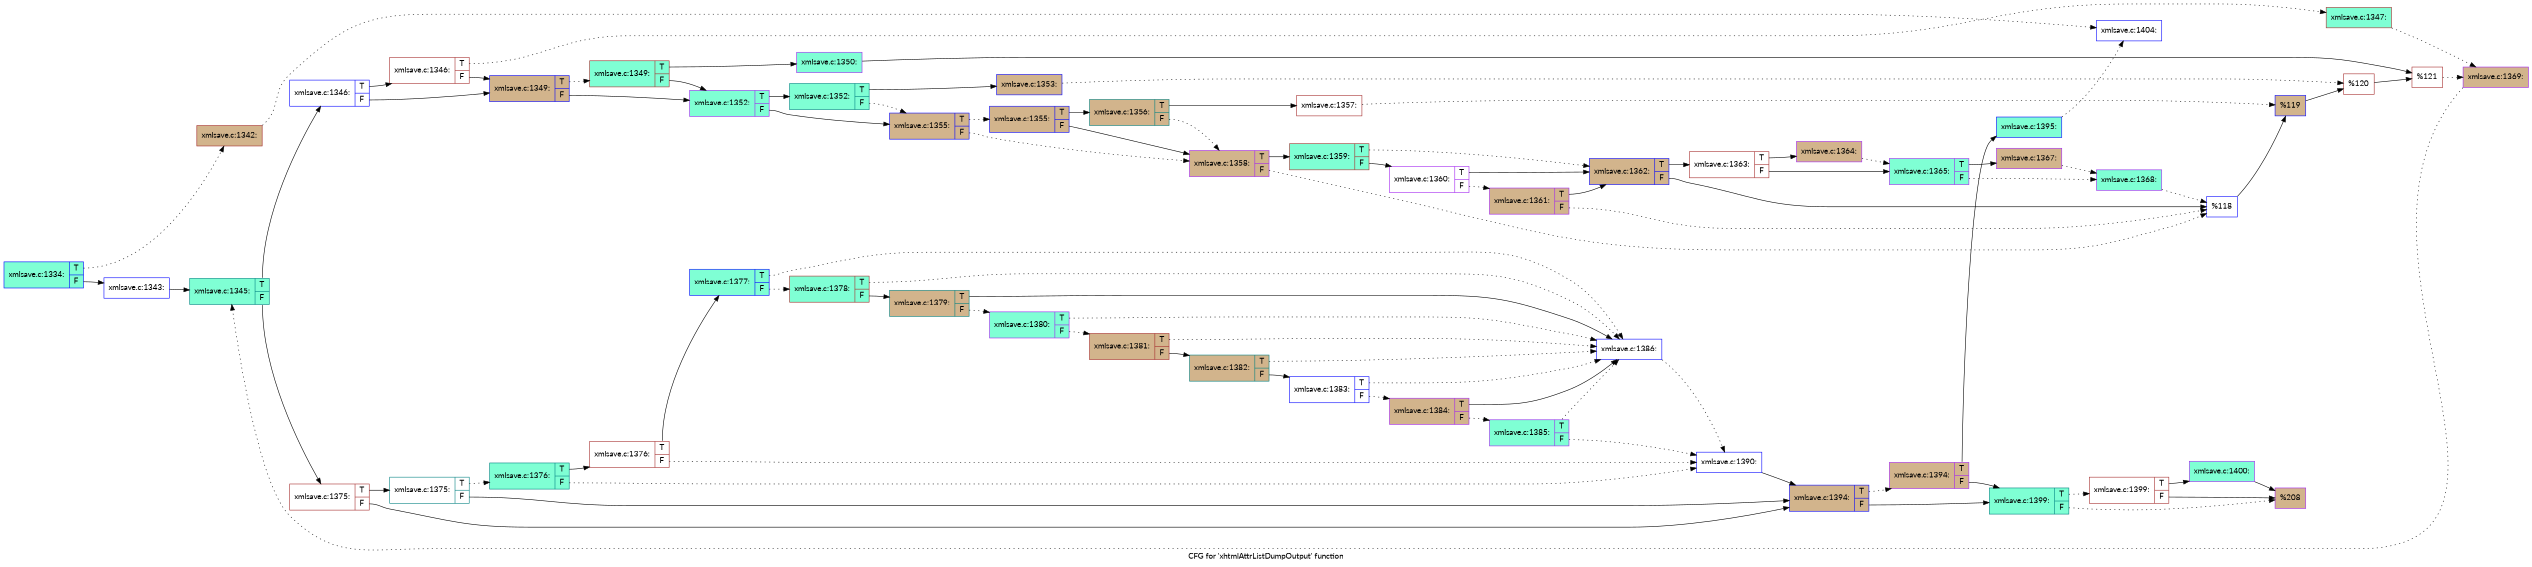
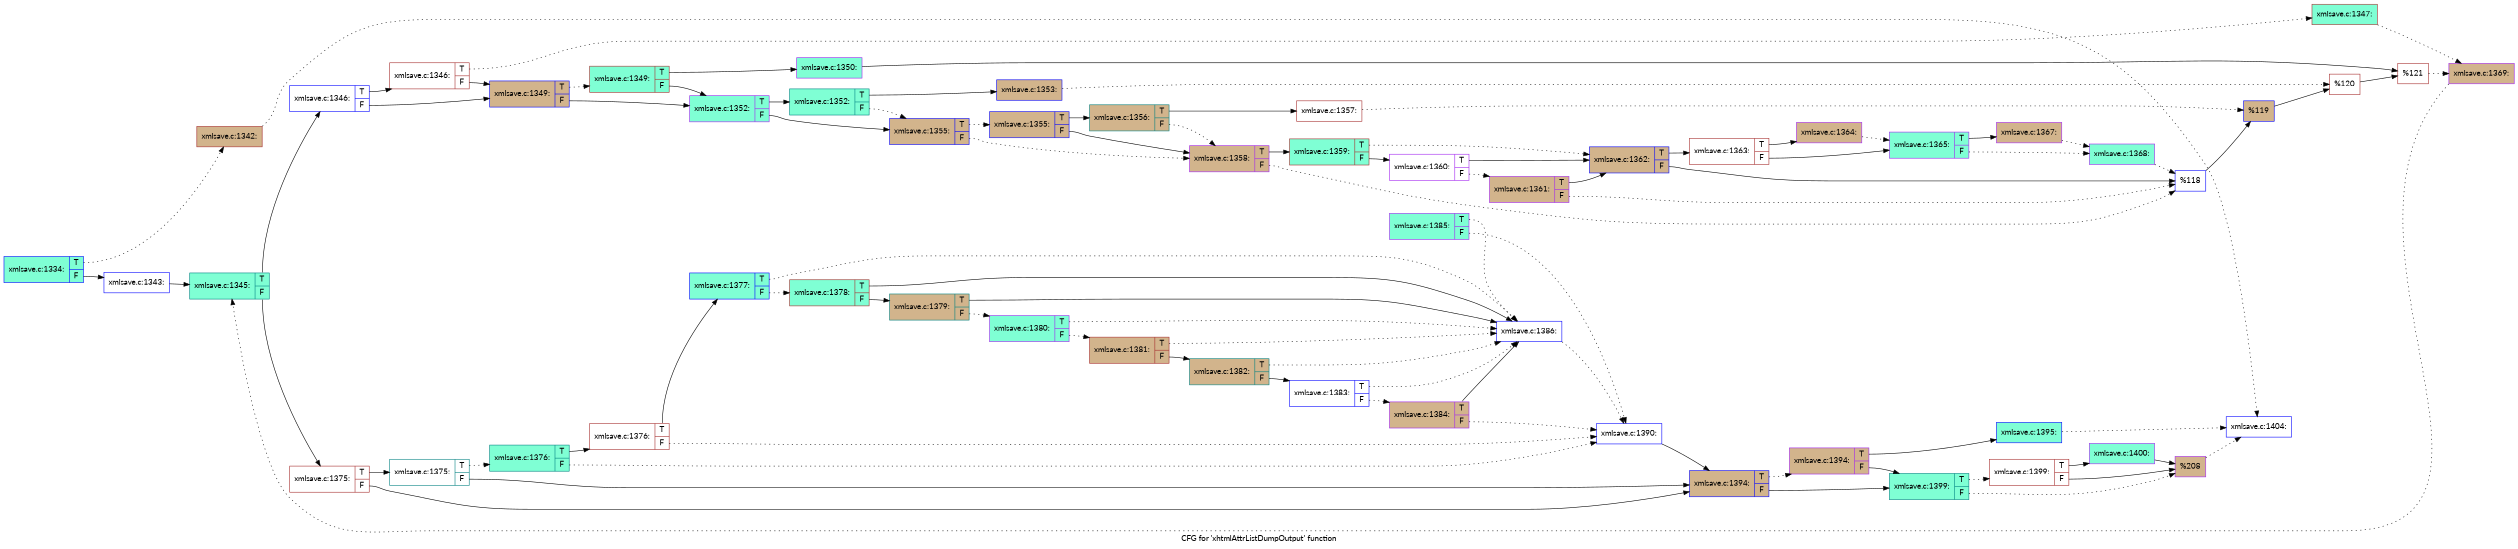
edge "xmlsave.c:1378:" -> "xmlsave.c:1386:": style dotted -> solid
edge "xmlsave.c:1384:" -> "xmlsave.c:1385:": now "xmlsave.c:1384:" -> "xmlsave.c:1390:"
edge "%208" -> "xmlsave.c:1404:": added
